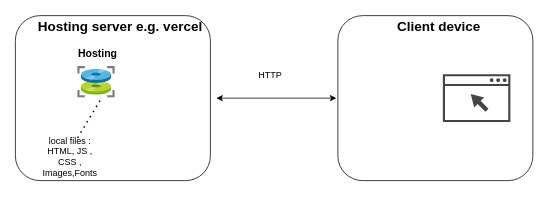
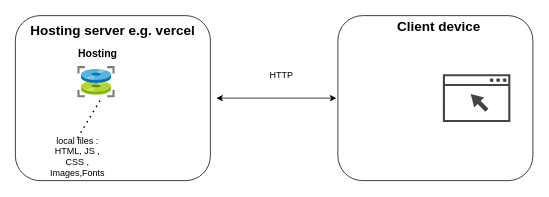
node "Hosting server e.g. vercel": moved (120, 27) -> (113, 30)
node "HTTP": moved (270, 75) -> (282, 75)
node "local files : HTML, JS , CSS , Images,Fonts": moved (70, 156) -> (78, 156)
